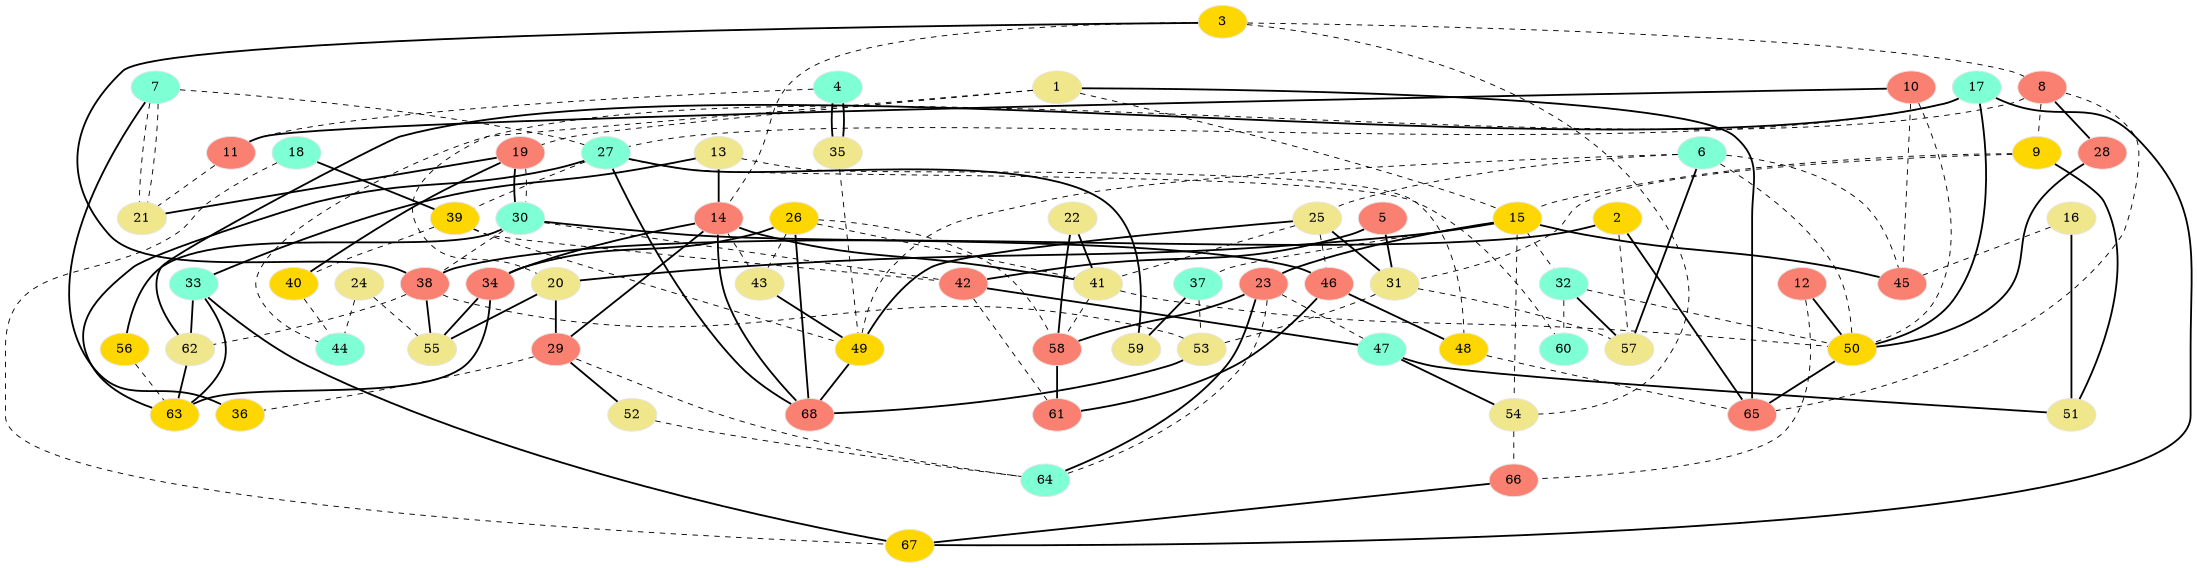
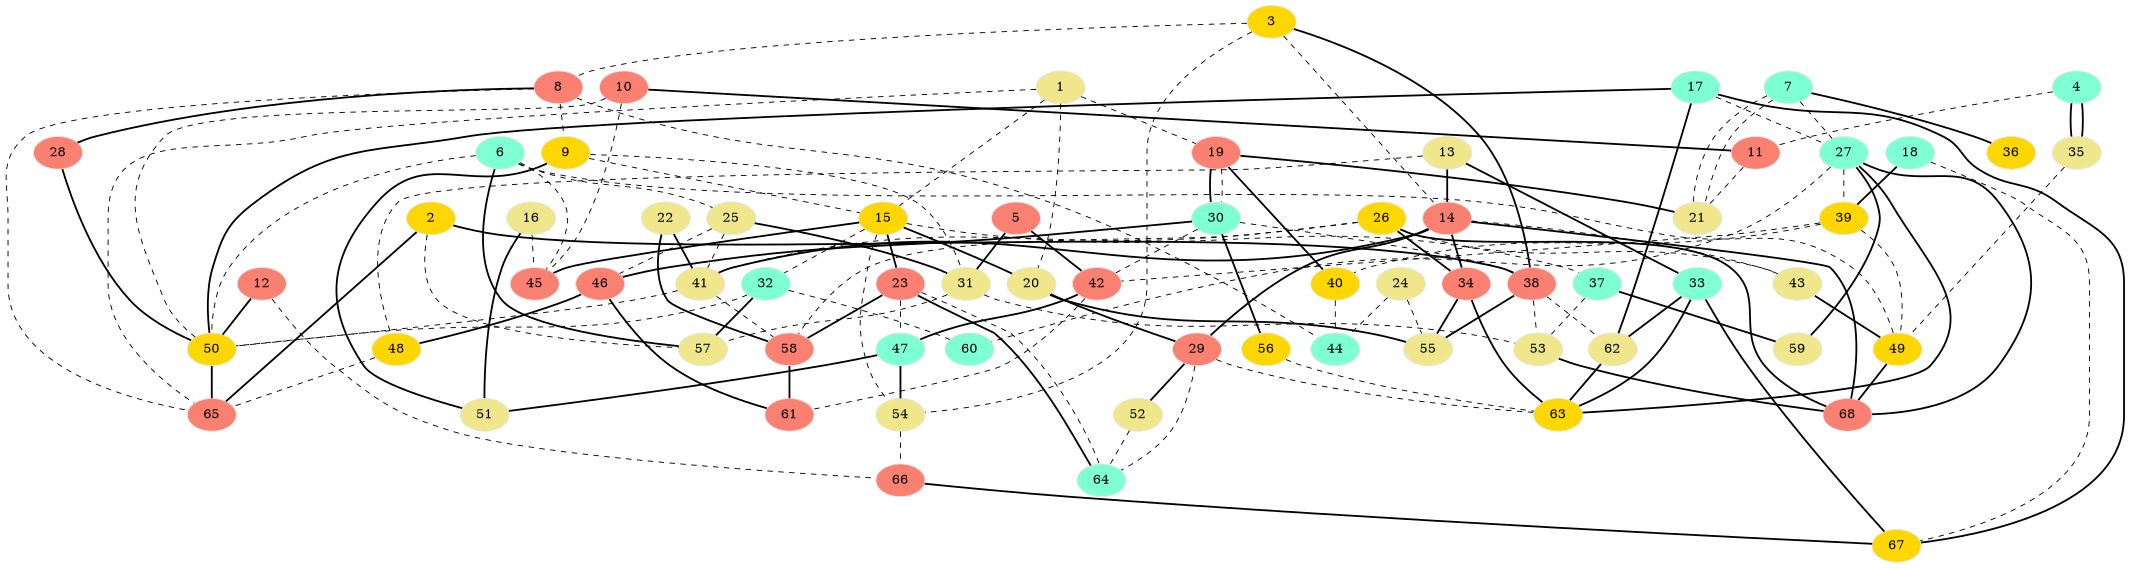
edge "1" -- "65": style bold -> dashed
edge "25" -- "49": removed
edge "29" -- "36": now "29" -- "63"
